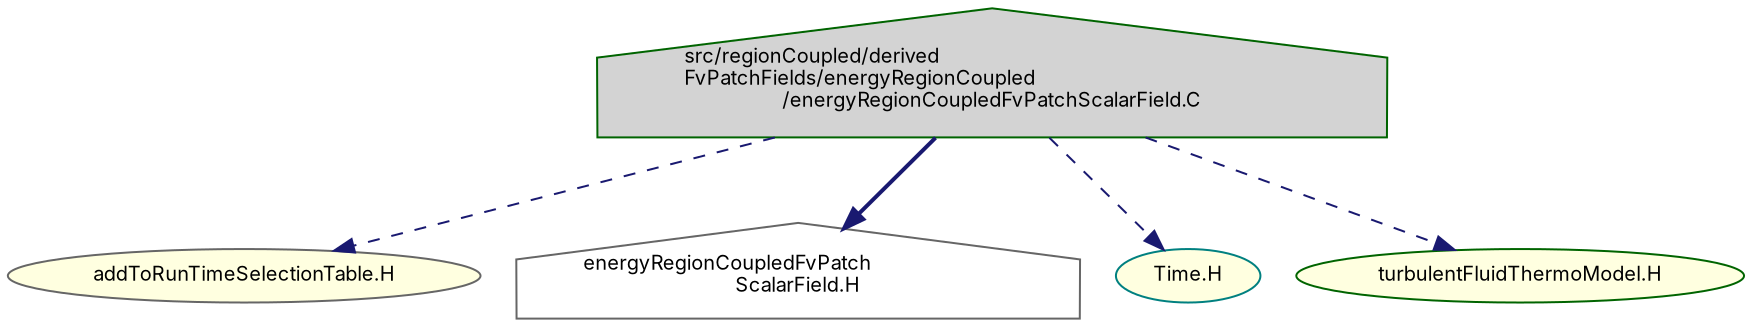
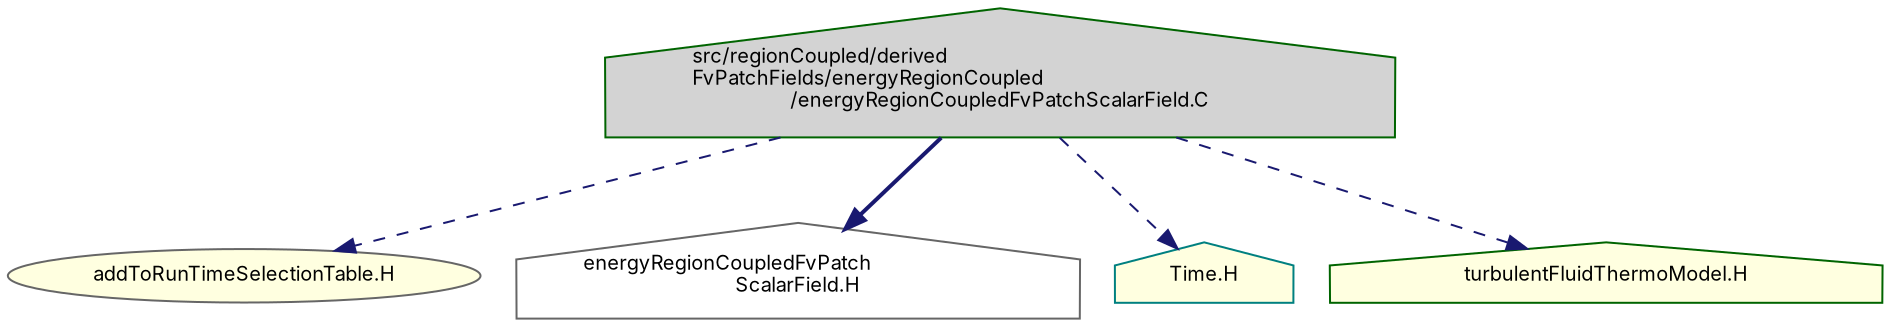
node "Time.H": shape ellipse -> house
node "turbulentFluidThermoModel.H": shape ellipse -> house
